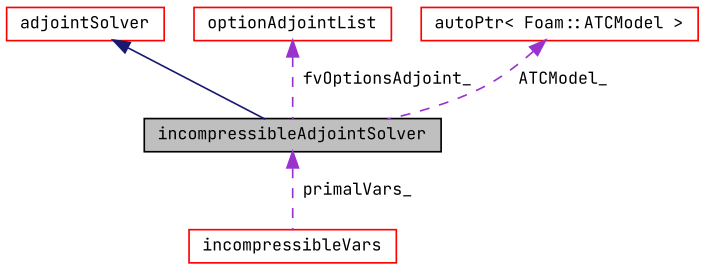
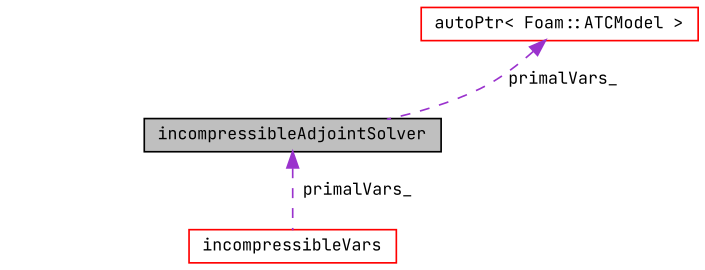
node "adjointSolver": removed
node "optionAdjointList": removed
edge "incompressibleAdjointSolver" -> "autoPtr< Foam::ATCModel >": label " ATCModel_" -> " primalVars_"
